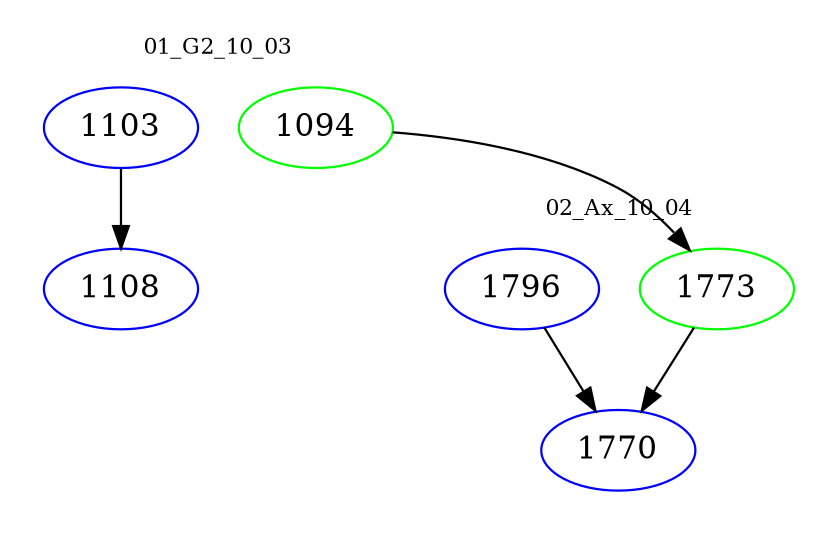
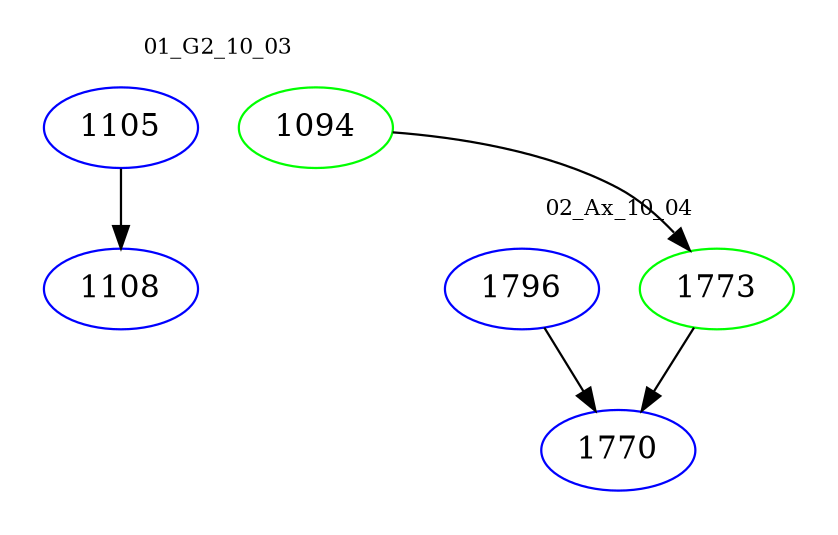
node "1103": label "1103" -> "1105"
